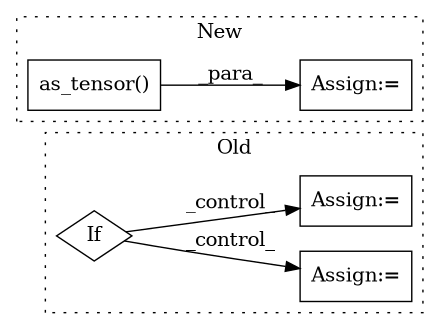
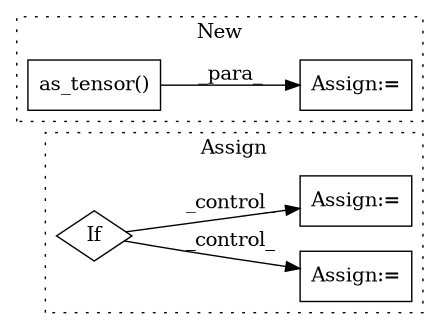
cluster "Old": label "Old" -> "Assign"
